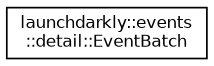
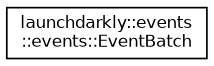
node "launchdarkly::events ::detail::EventBatch": label "launchdarkly::events ::detail::EventBatch" -> "launchdarkly::events ::events::EventBatch"
